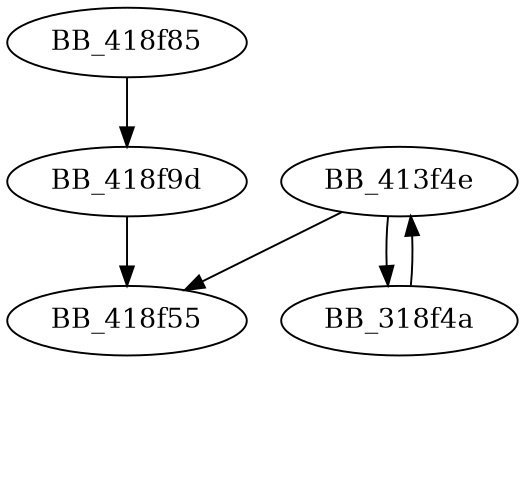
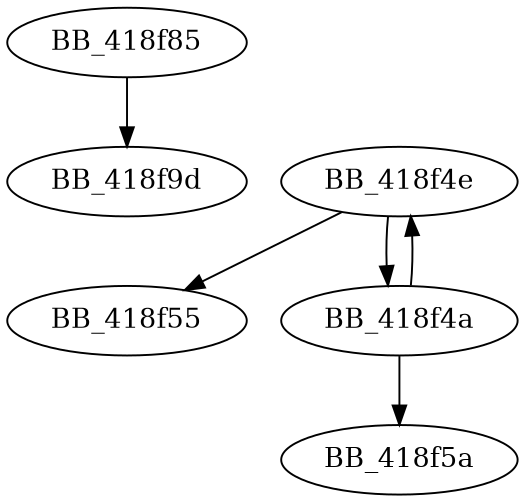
node "BB_413f4e": label "BB_413f4e" -> "BB_418f4e"
edge "BB_418f9d" -> "BB_418f55": removed
node "BB_318f4a": label "BB_318f4a" -> "BB_418f4a"
node "BB_418f5a": added
